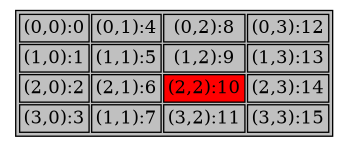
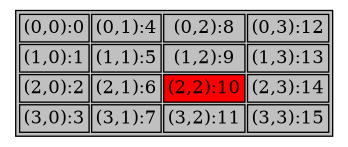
node "(0,0):0": text "(1,1):7" -> "(3,1):7"
